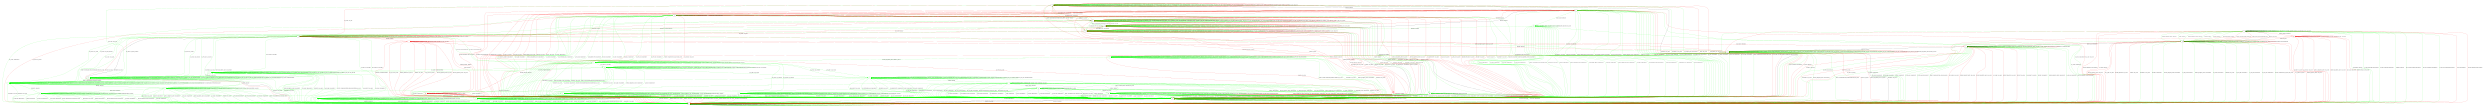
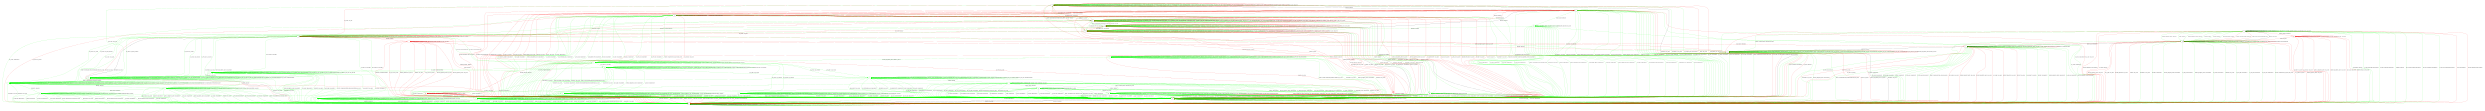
edge "n" -> "c": added, label "KEXINIT / KEXINIT"
edge "b" -> "j": added, label "REKEY / KEXINIT|KEX31+NEWKEYS|NO_RESP"
edge "gg" -> "g": now "v" -> "g"
